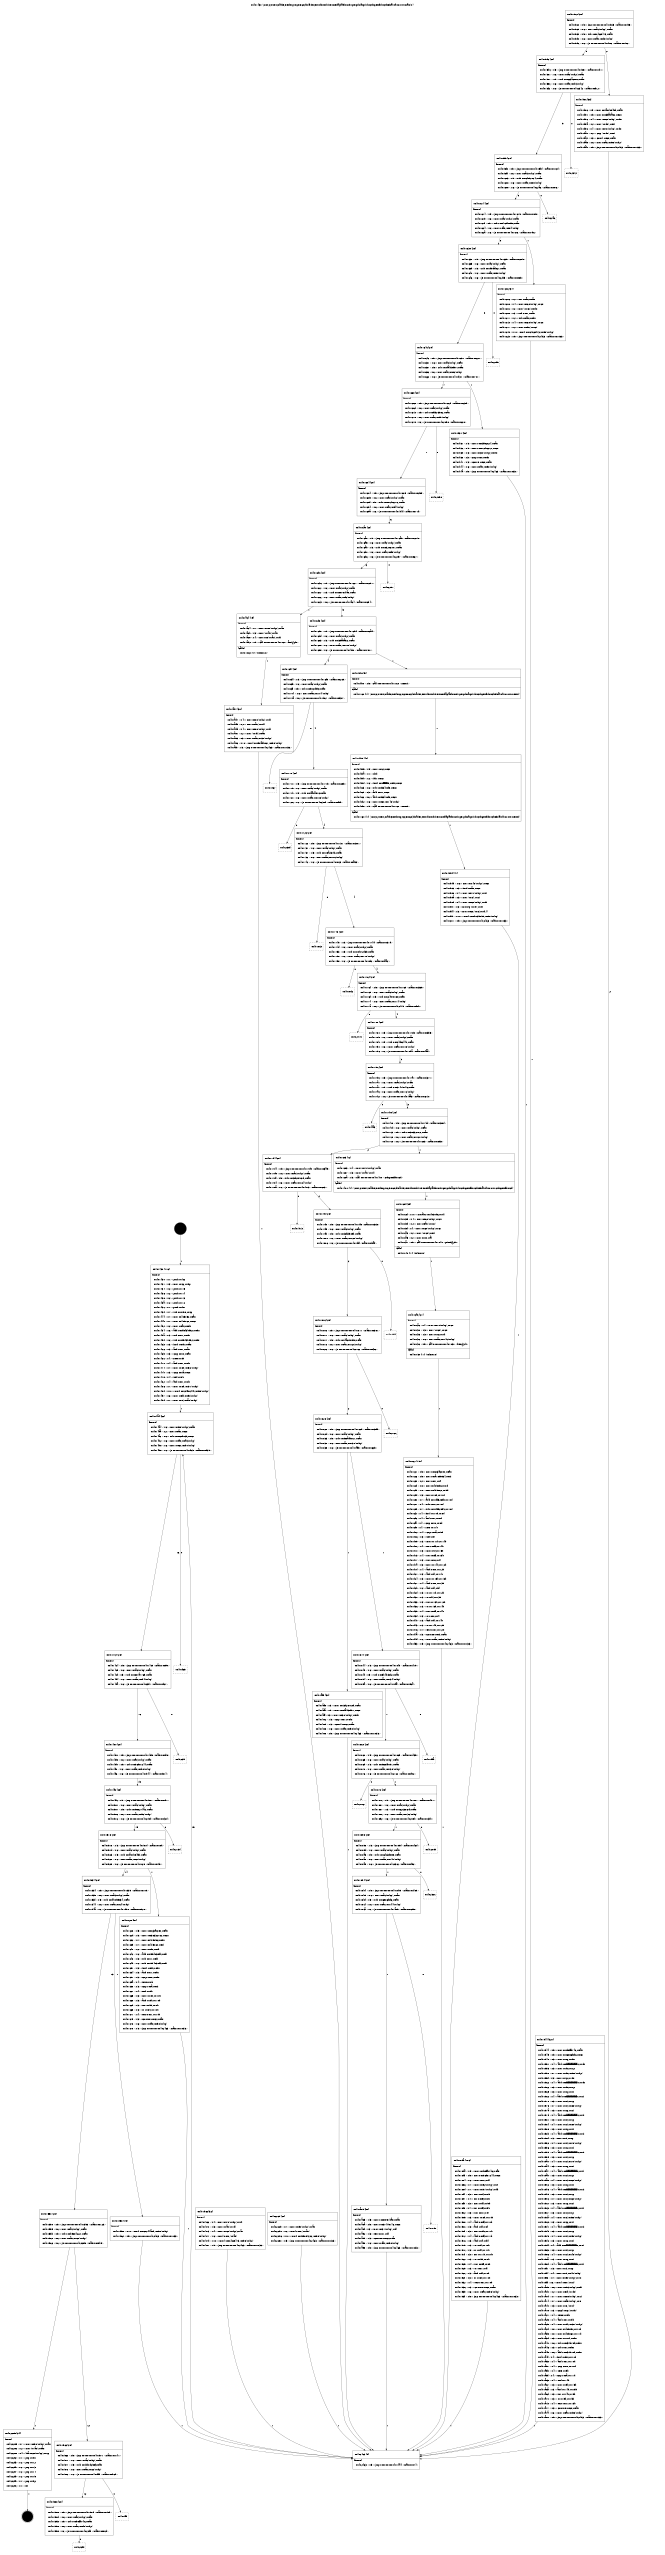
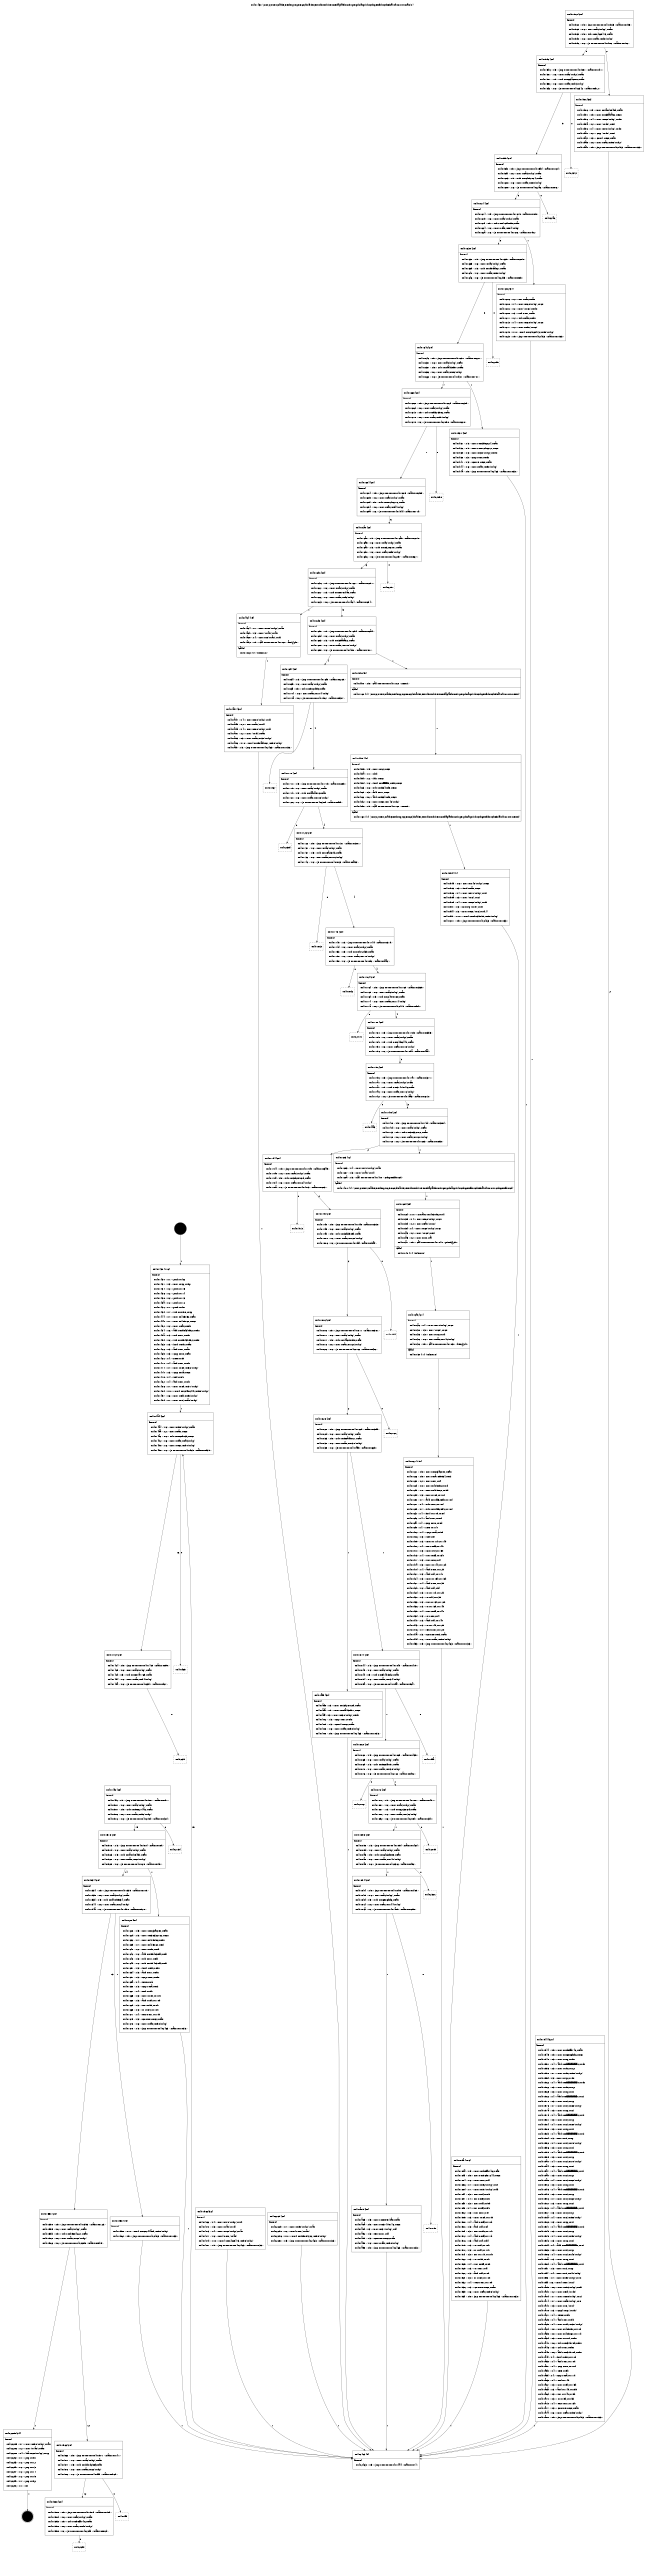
node "0x4014e0 [28]": removed
